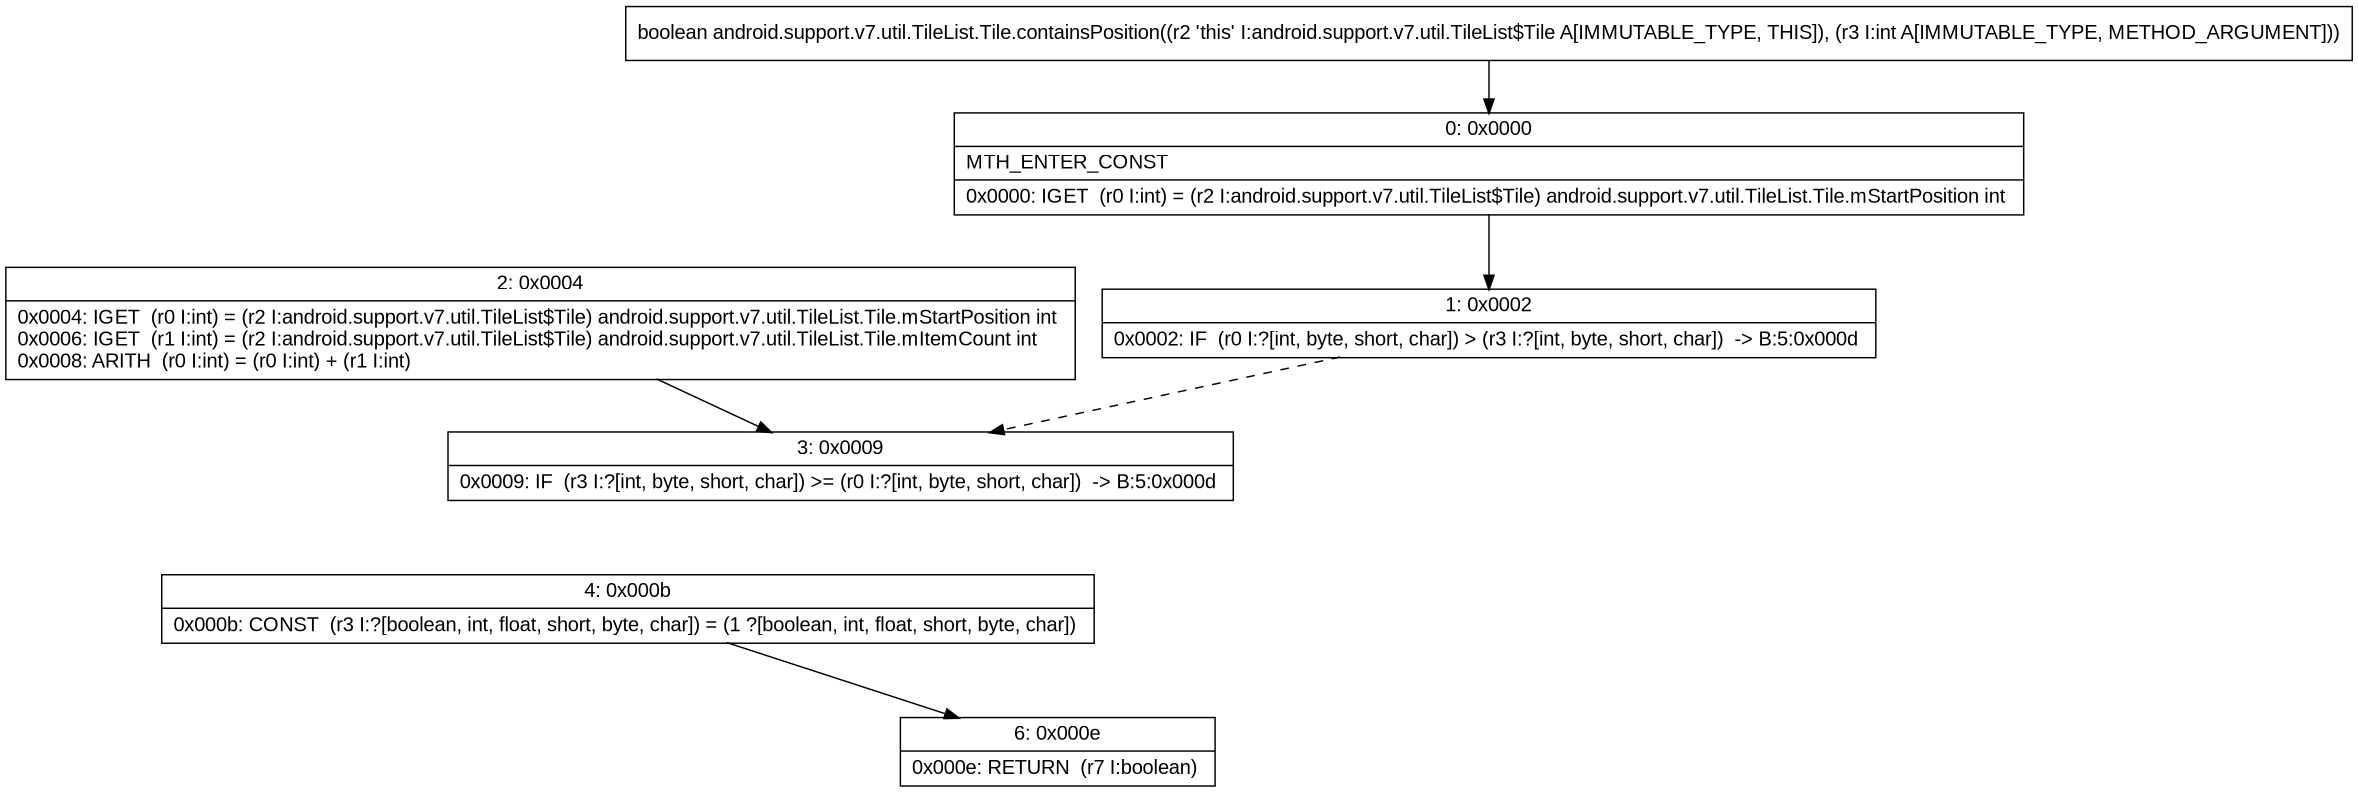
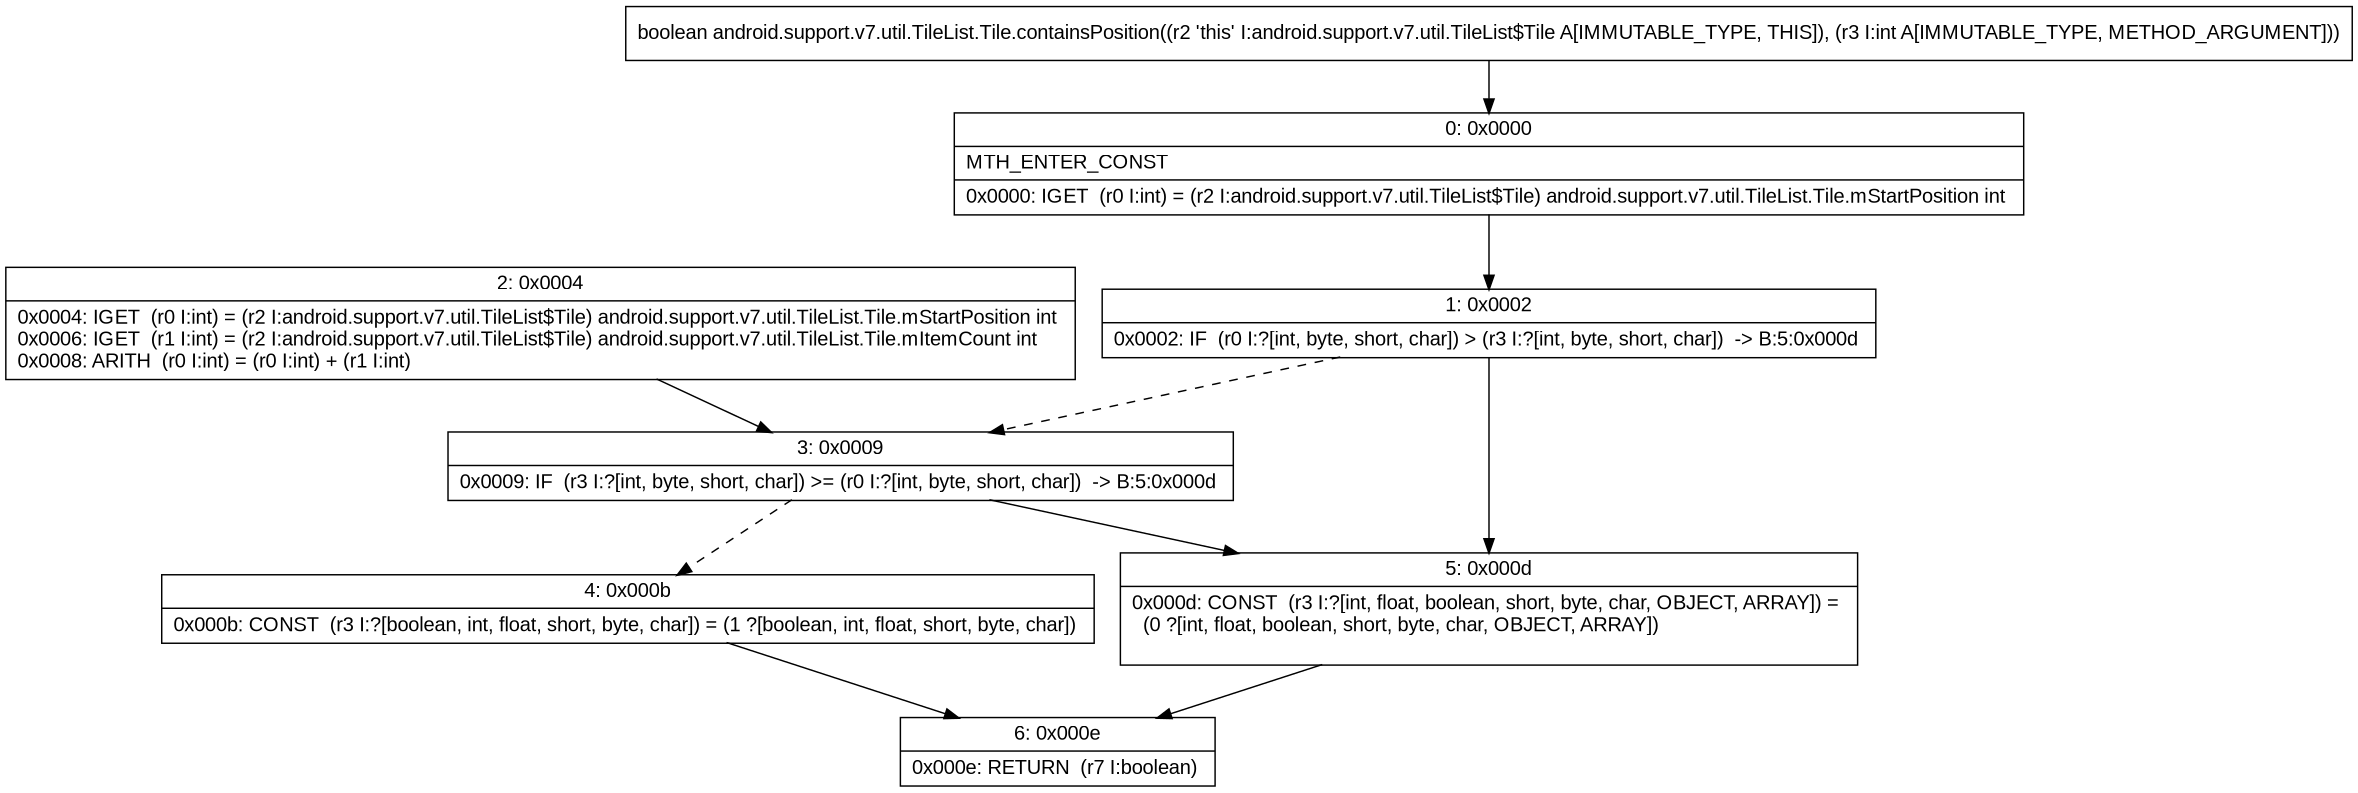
edge "3: 0x0009" -> "4: 0x000b": added
node "5: 0x000d": added
